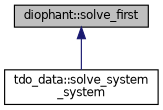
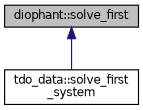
node "tdo_data::solve_system _system": label "tdo_data::solve_system _system" -> "tdo_data::solve_first _system"
